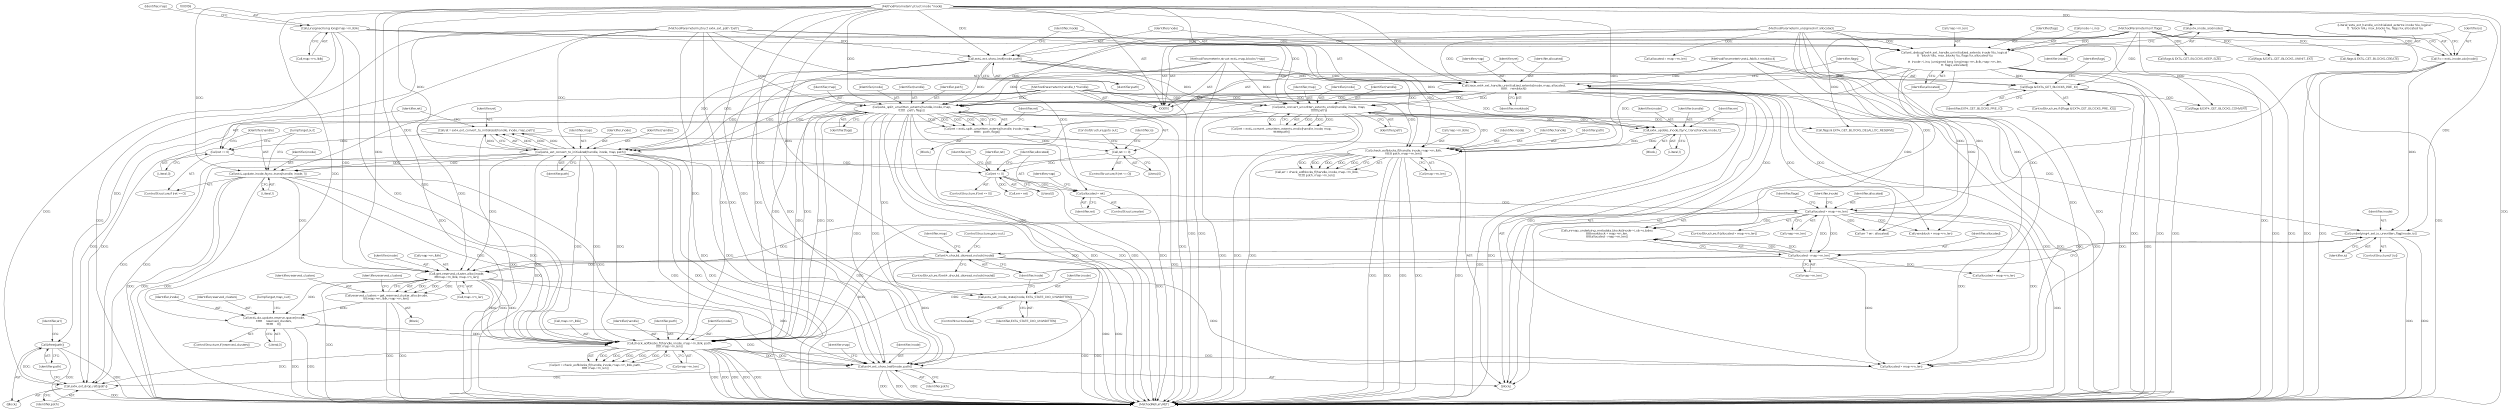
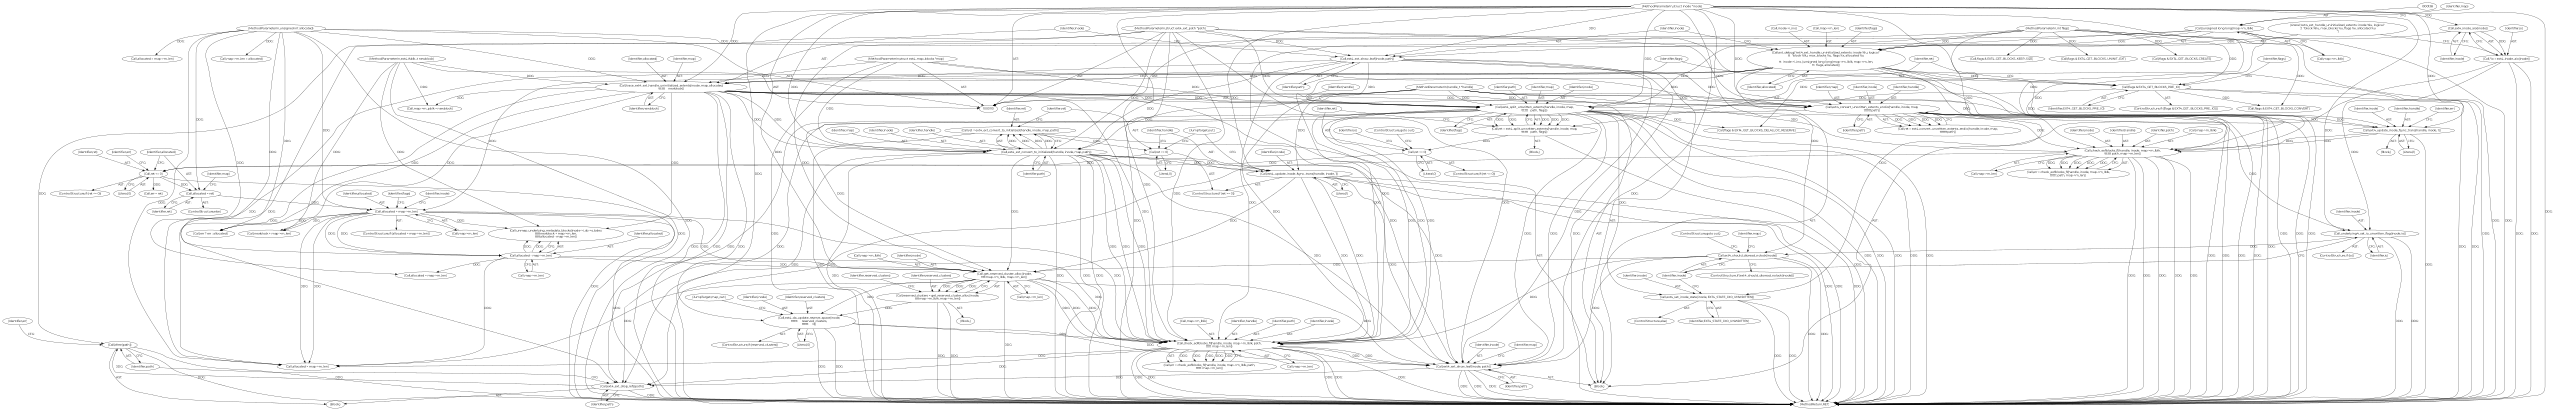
node "(Call,map->m_len = allocated)": added
node "(Call,map->m_pblk = newblock)": added
